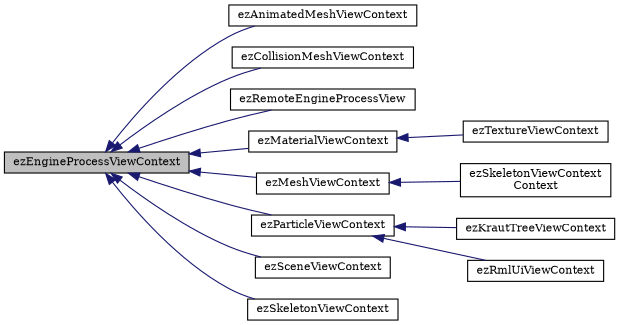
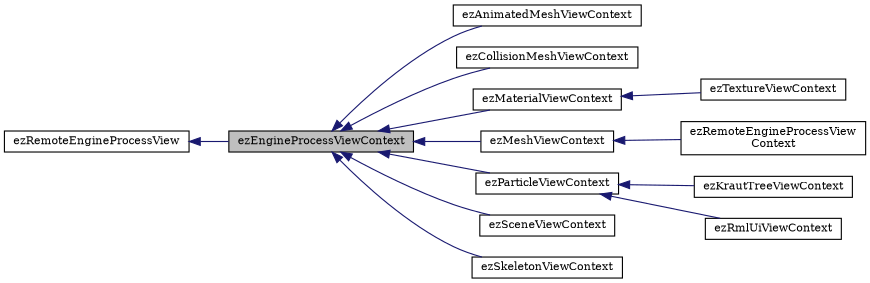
edge "ezRemoteEngineProcessView" -> "ezEngineProcessViewContext": reversed
node "ezSkeletonViewContext Context": label "ezSkeletonViewContext Context" -> "ezRemoteEngineProcessView Context"
